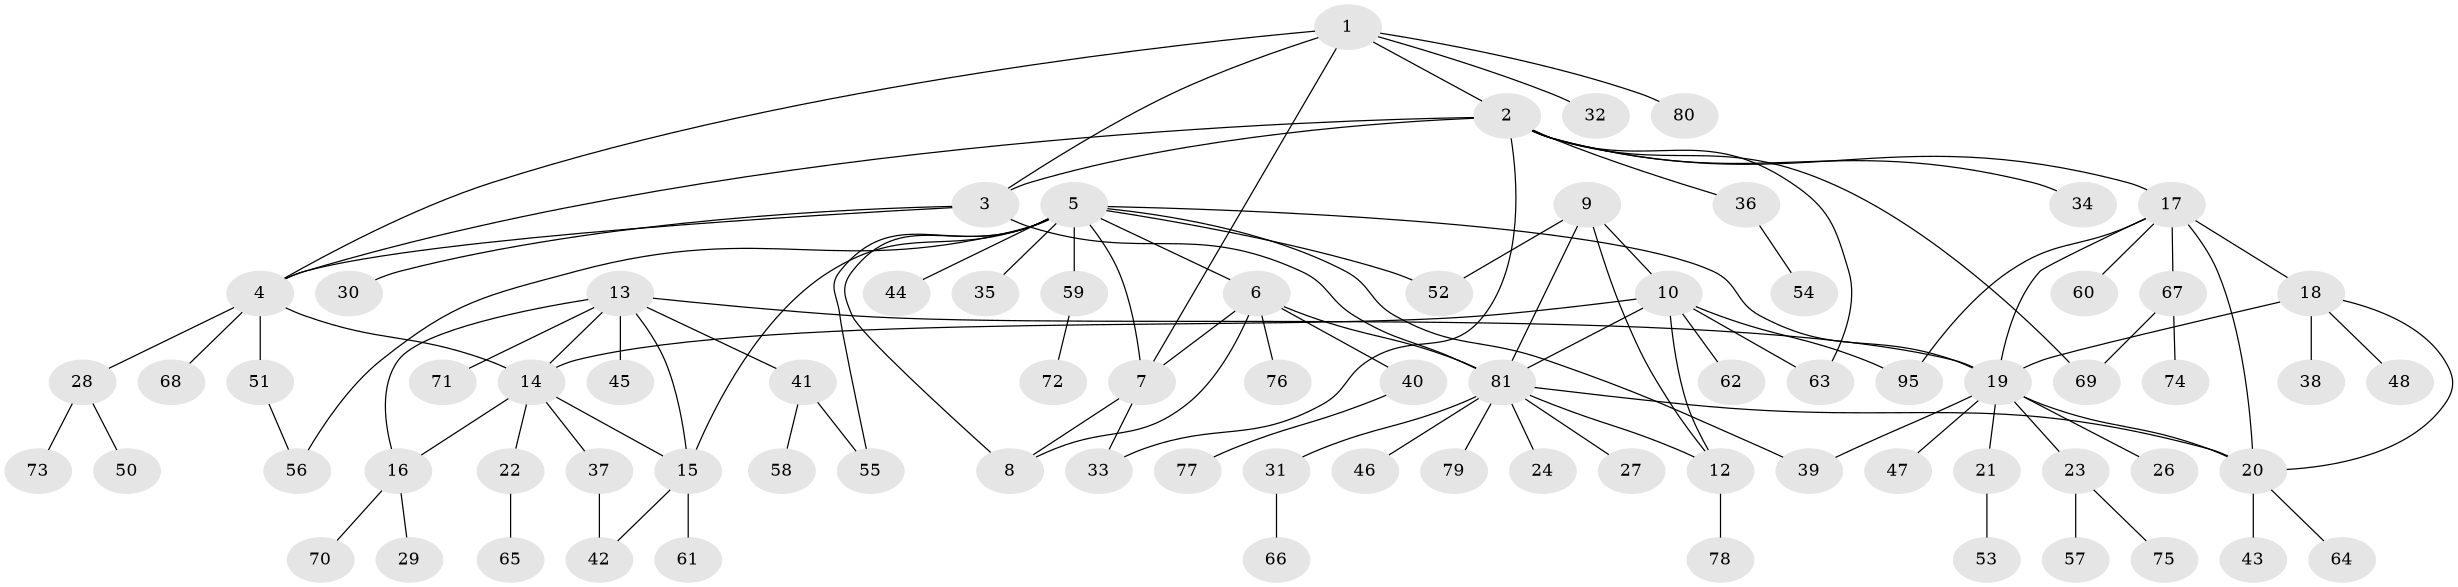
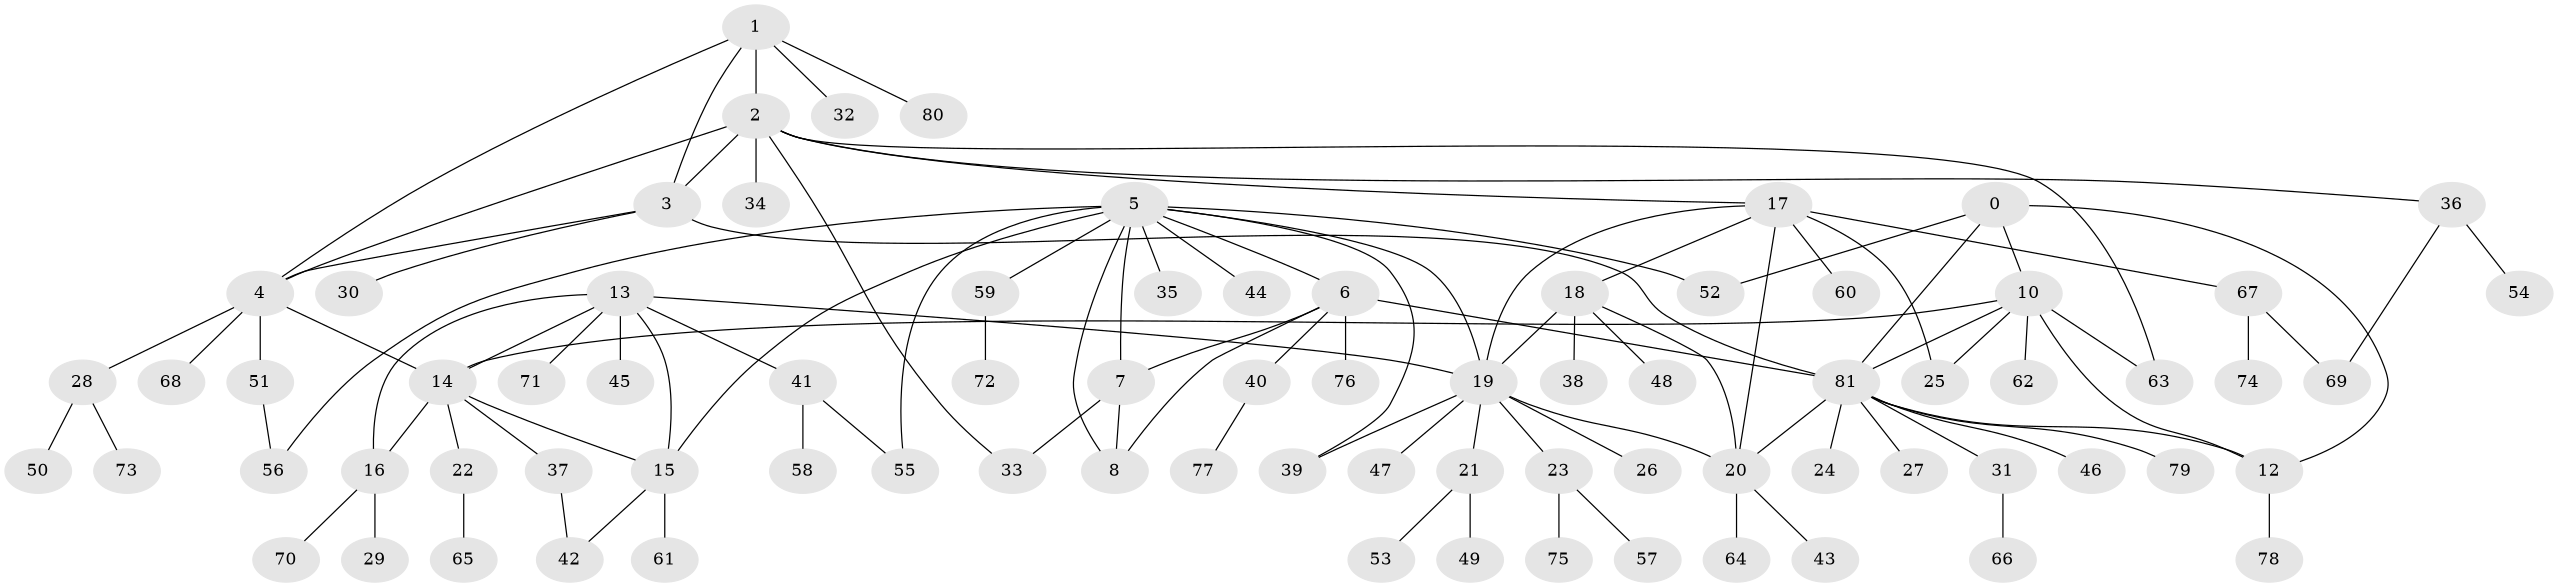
edge "2" -- "69": now "36" -- "69"
edge "1" -- "7": removed
node "9": label "9" -> "0"
node "95": label "95" -> "25"
node "49": added
